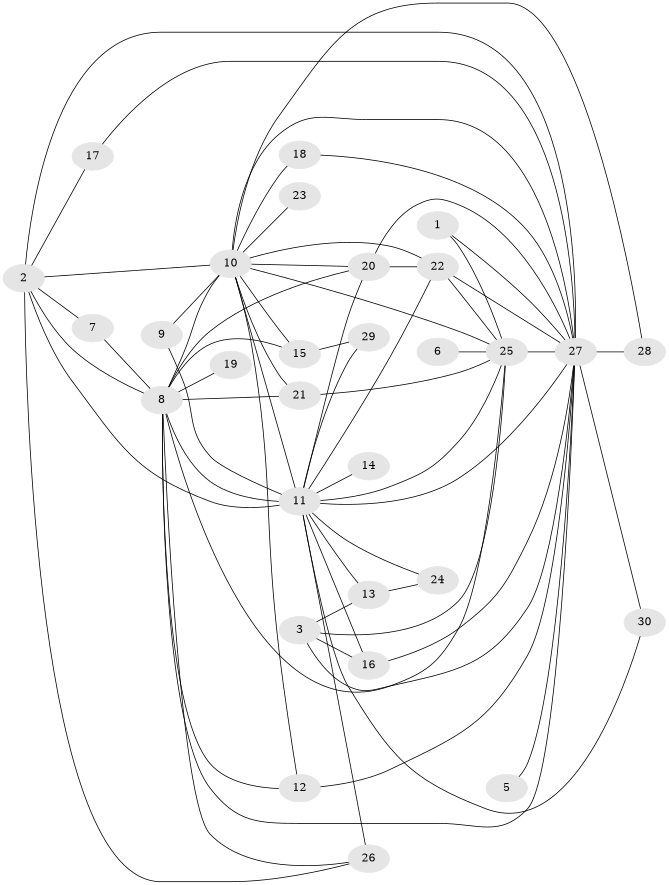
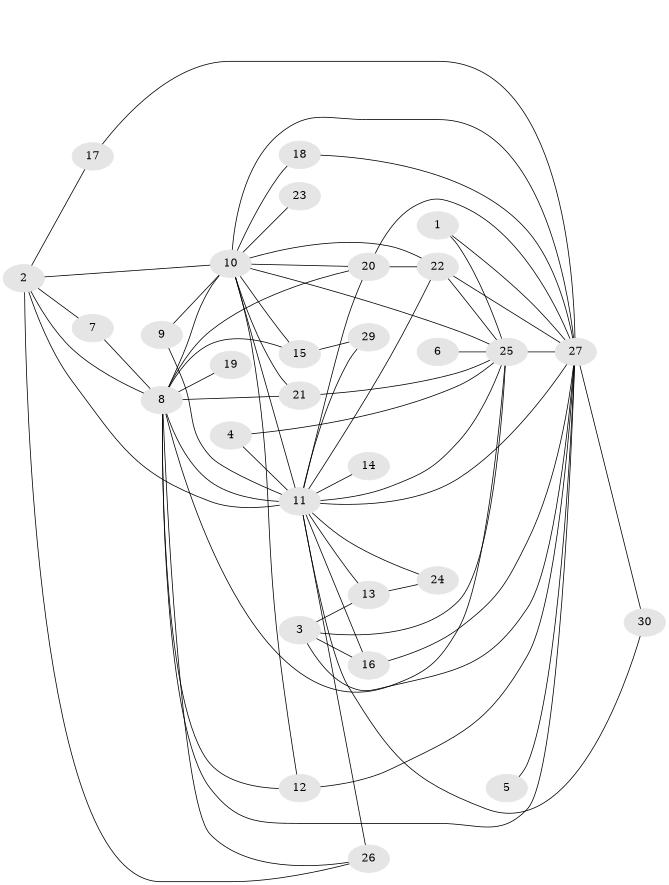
edge "2" -- "27": removed
node "28": removed
node "4": added
